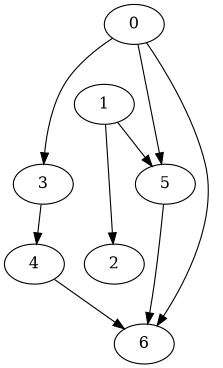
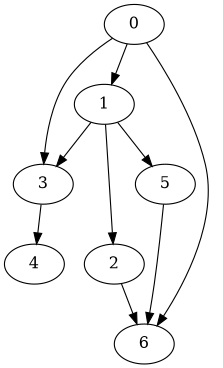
edge "0" -> "5": now "0" -> "1"
edge "1" -> "3": added
edge "4" -> "6": now "2" -> "6"
